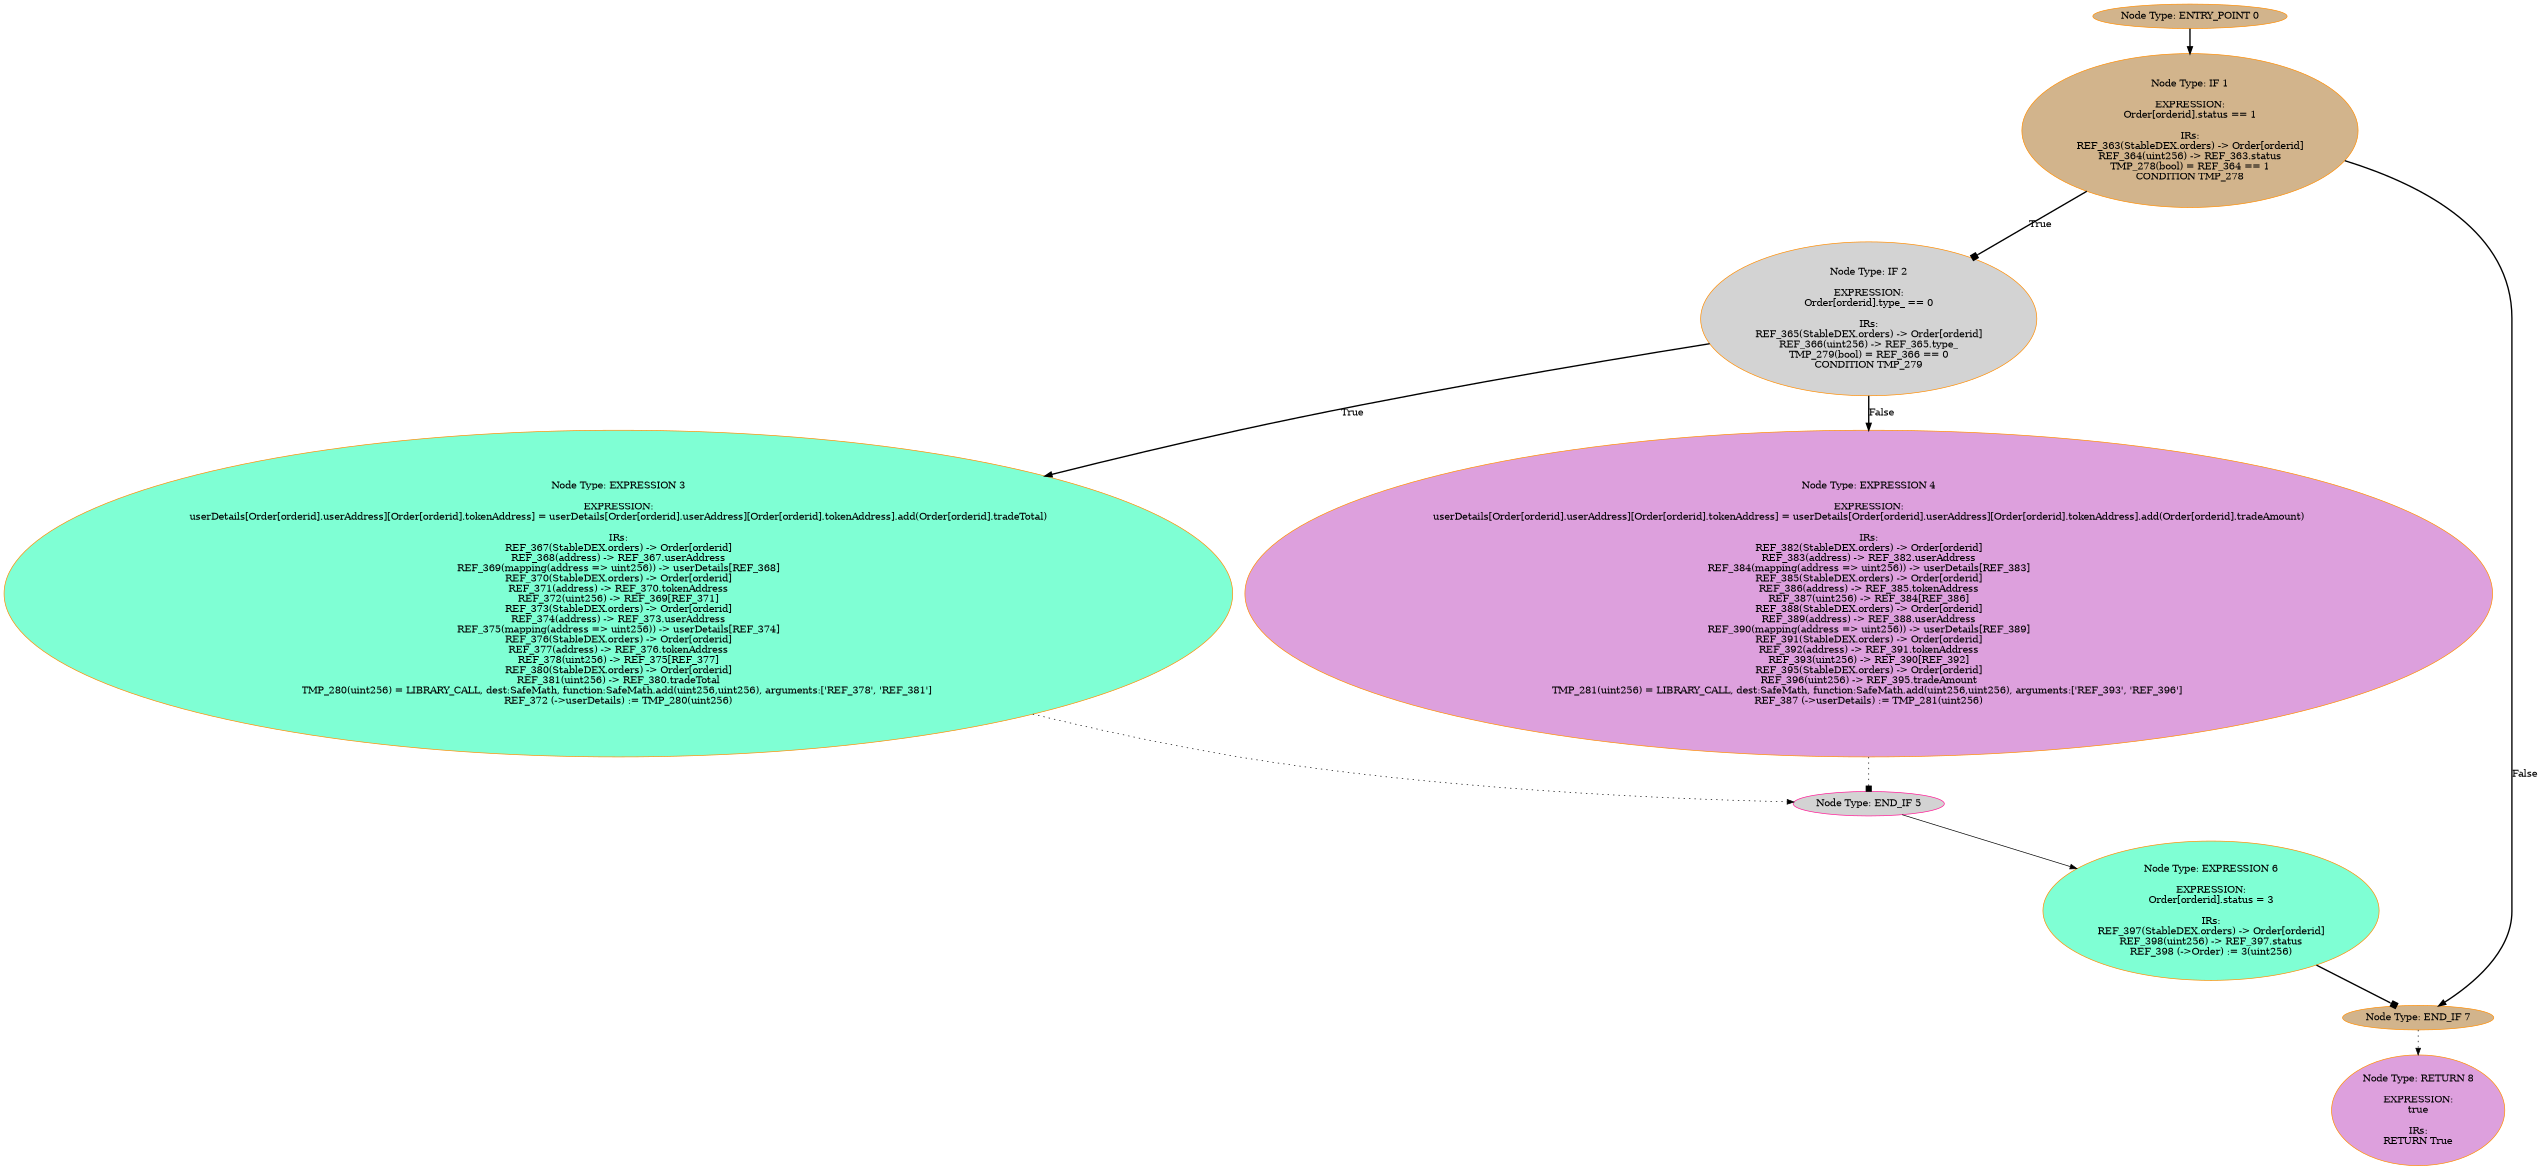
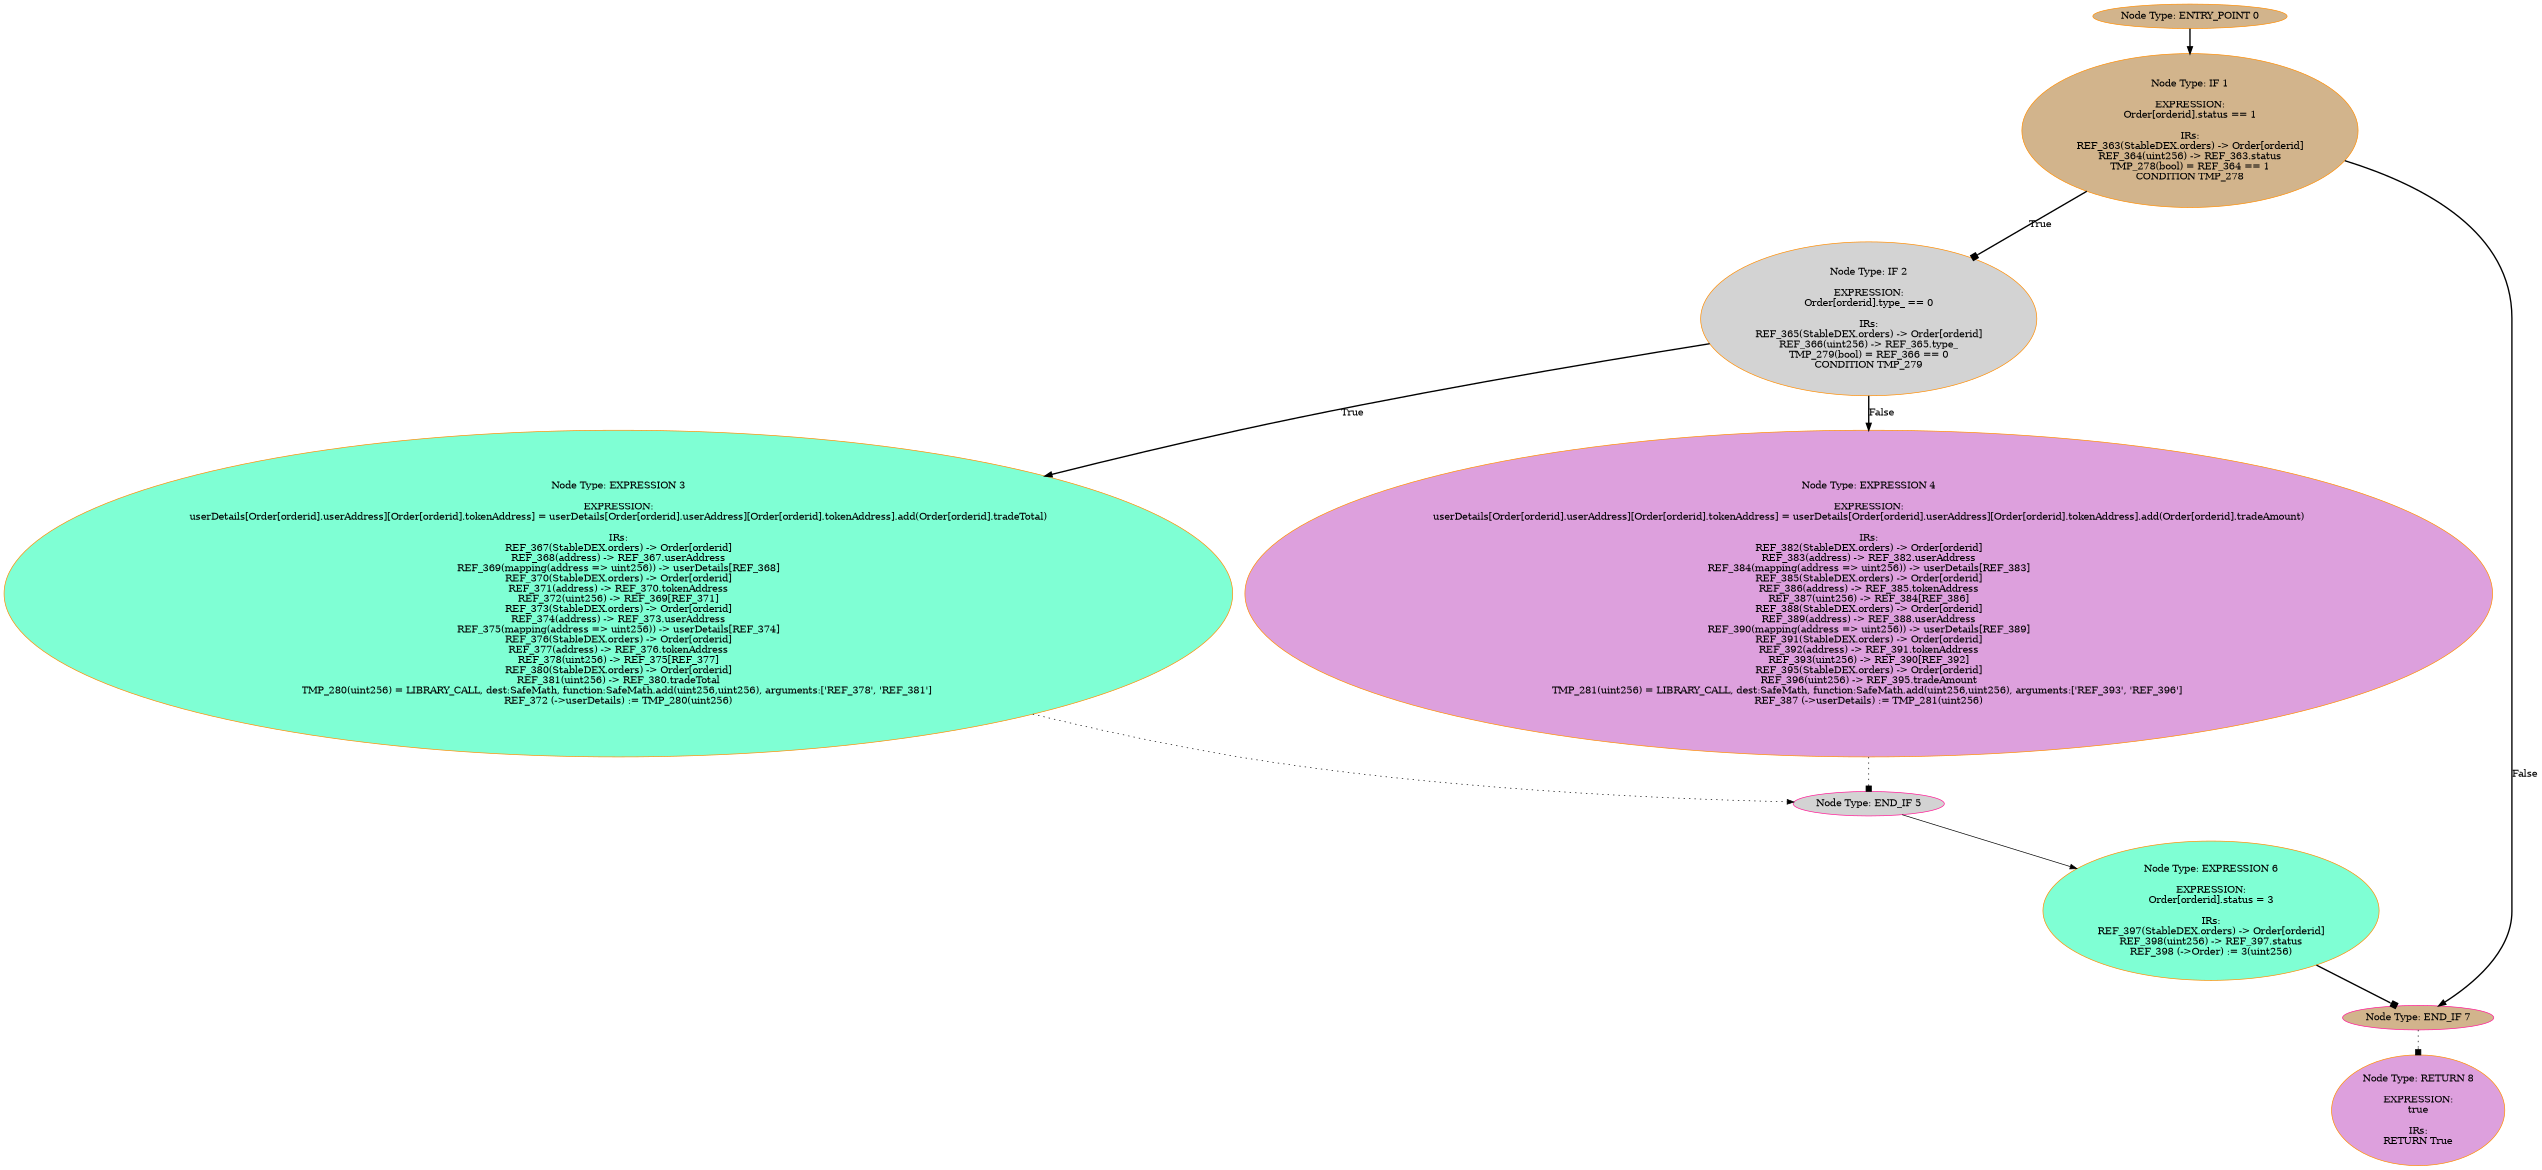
node "Node Type: END_IF 7": color darkorange -> deeppink
edge "Node Type: END_IF 7" -> "Node Type: RETURN 8 EXPRESSION: true IRs: RETURN True": arrowhead normal -> box
